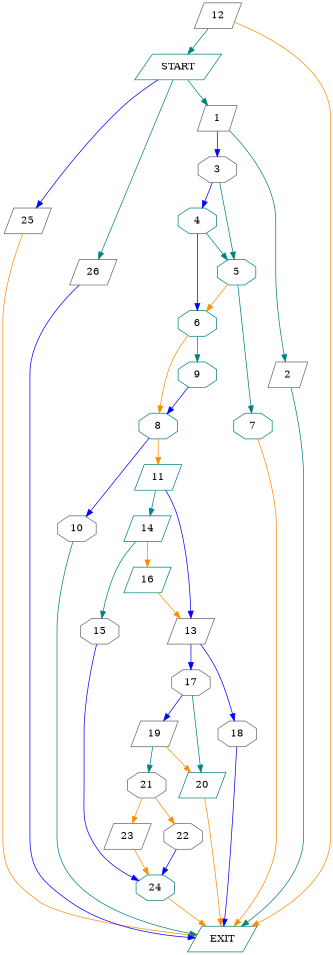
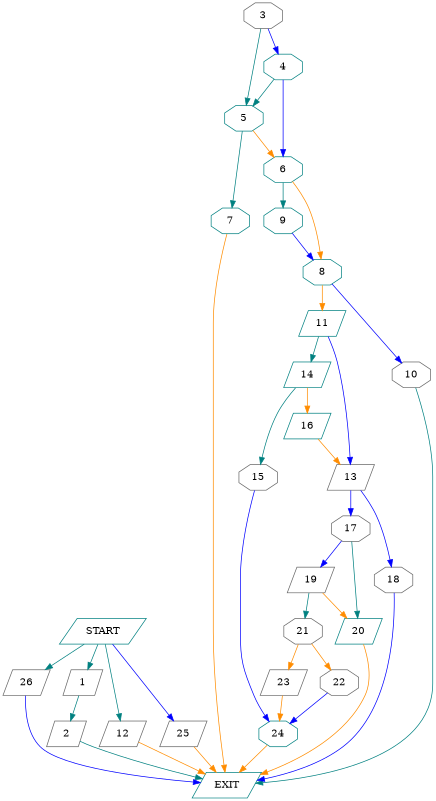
edge "12" -> "START": reversed
edge "1" -> "3": removed
